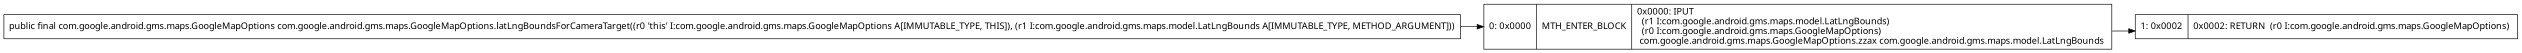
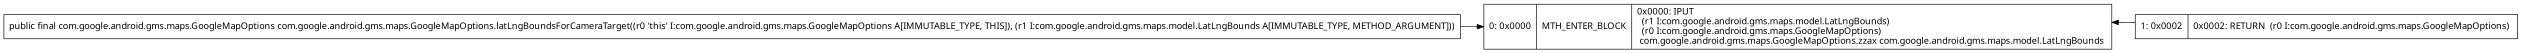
edge "0: 0x0000" -> "1: 0x0002": reversed
